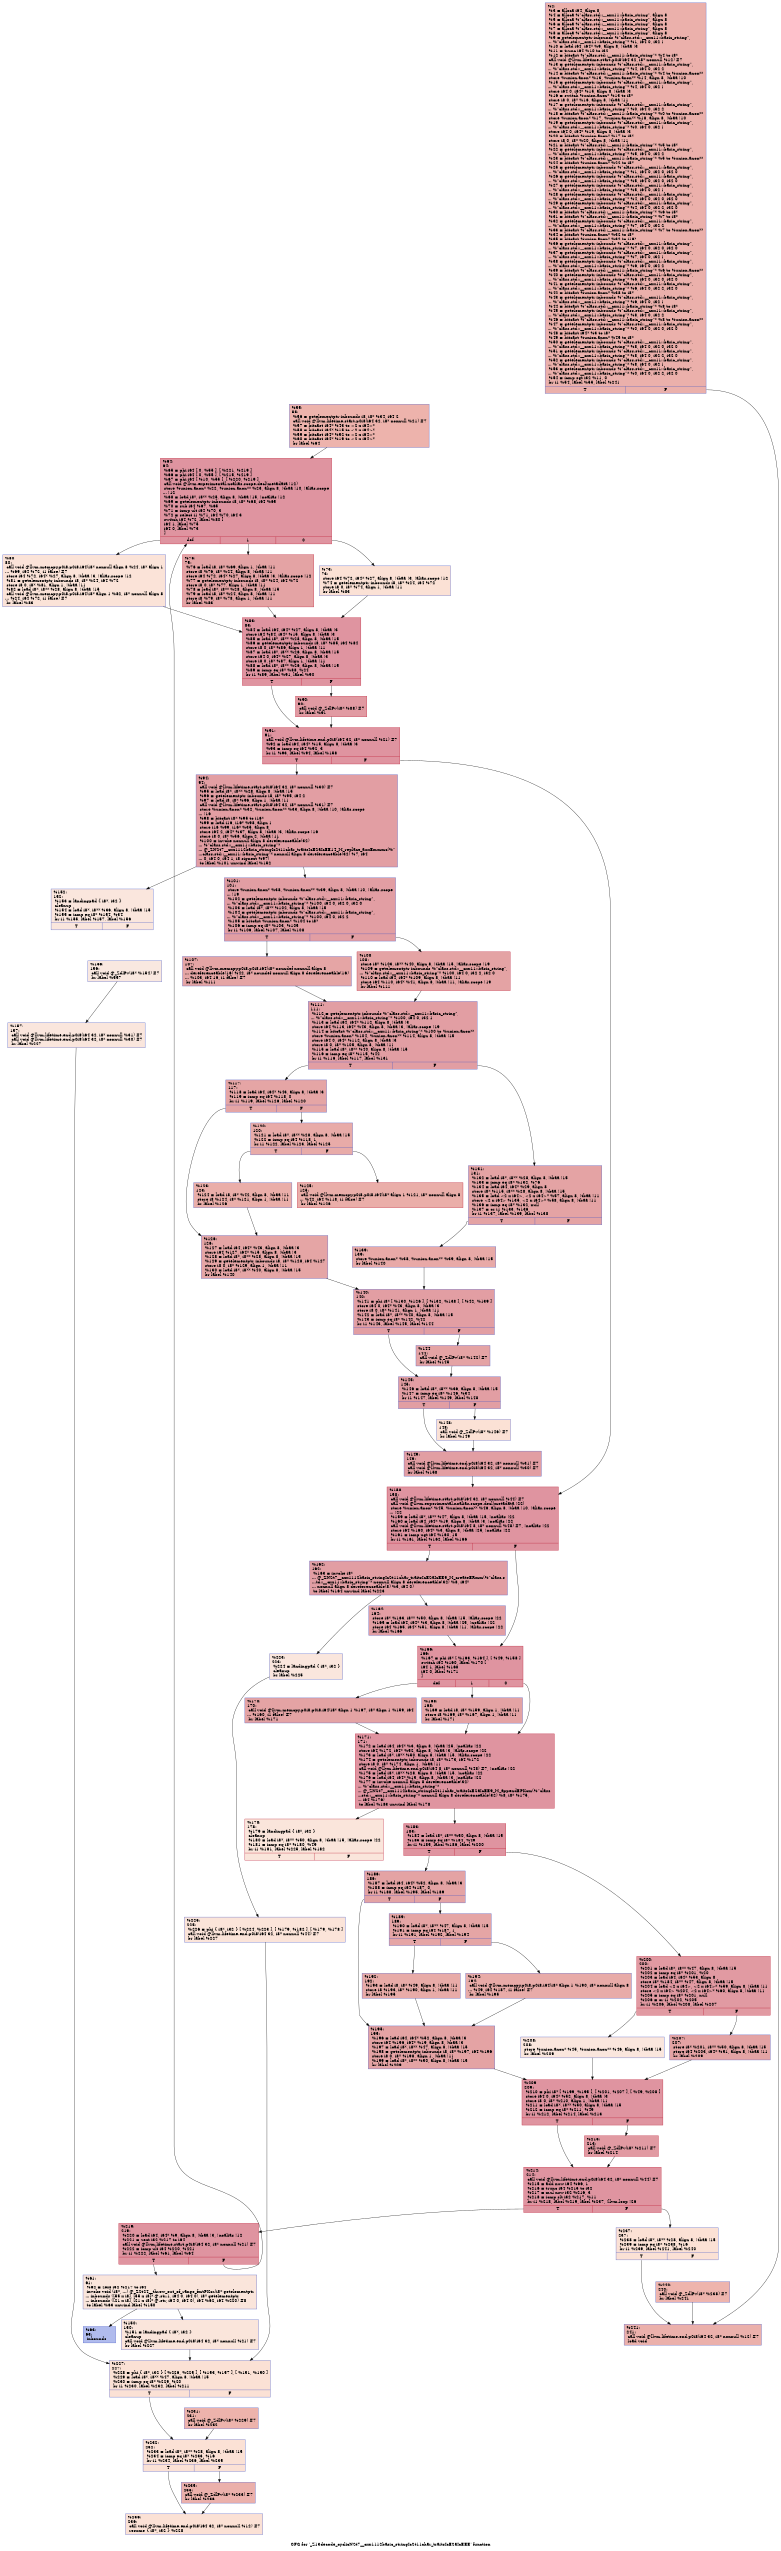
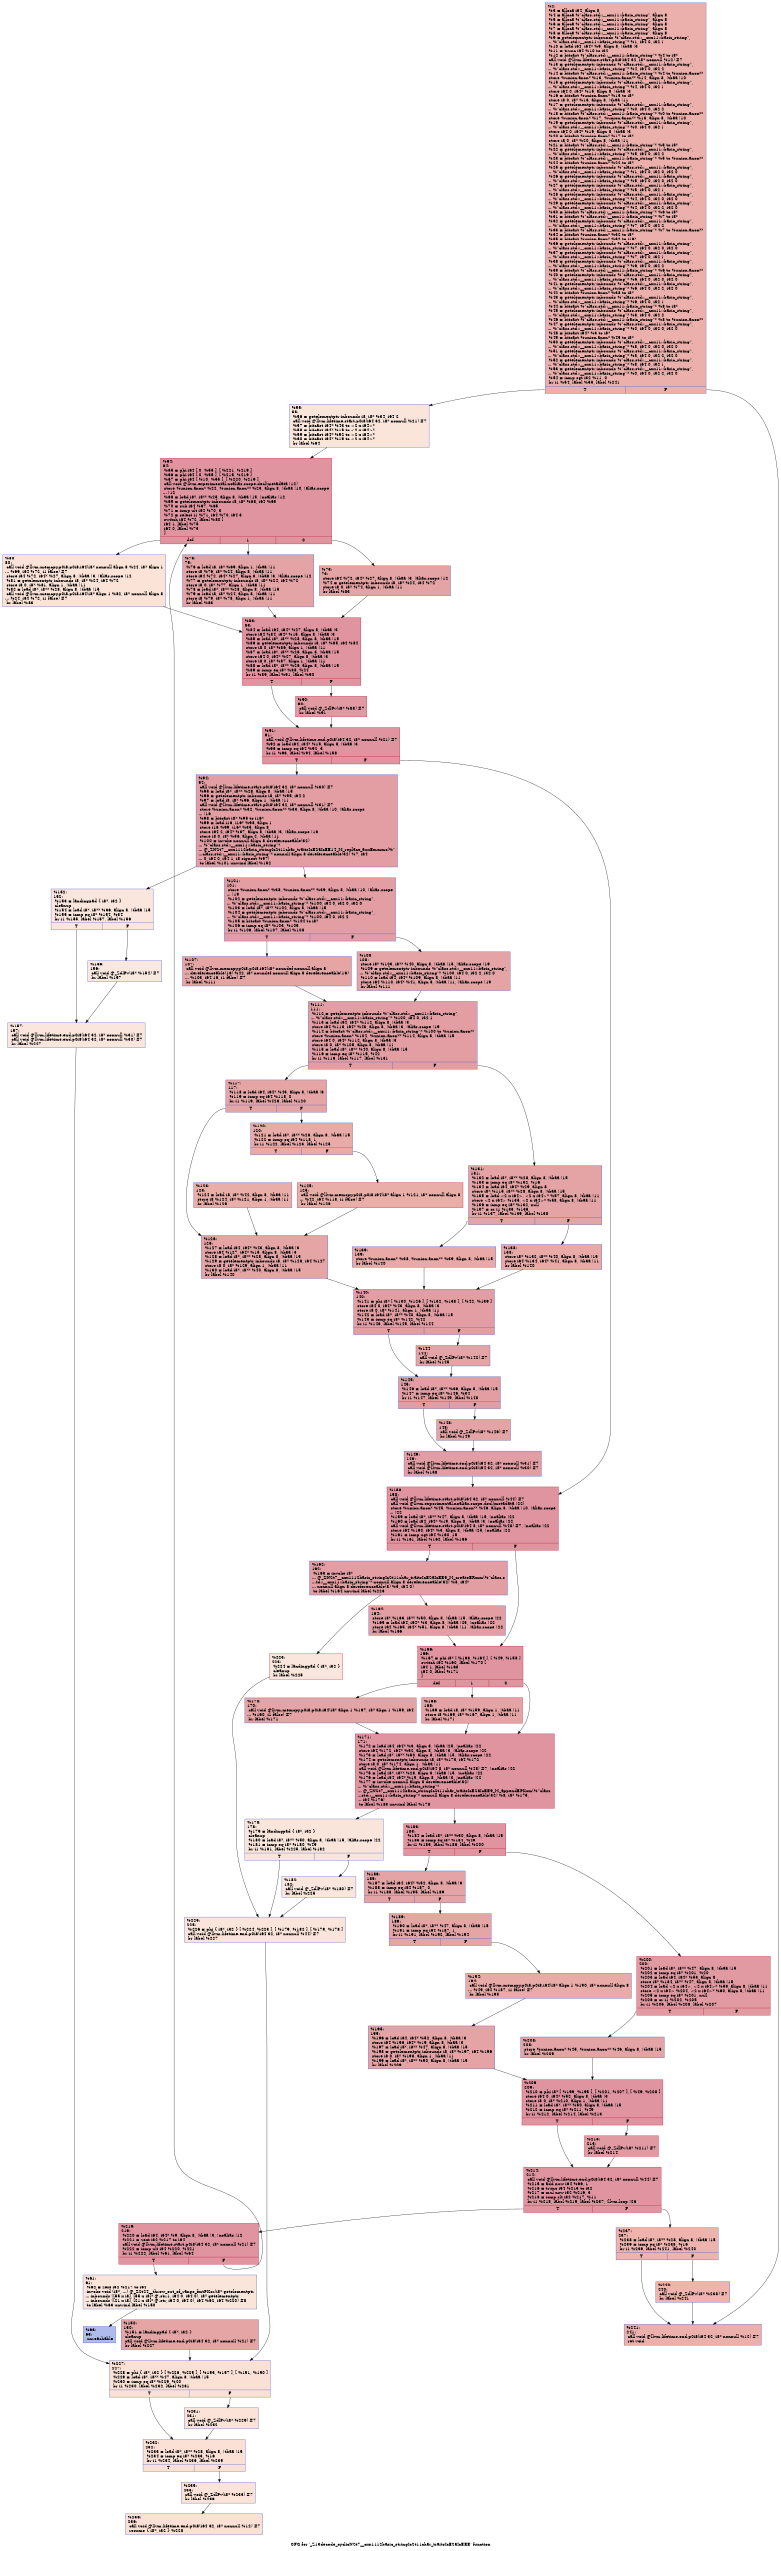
node "%2:": text "%16 = switch %union.anon* %13 to i8*" -> "%16 = bitcast %union.anon* %13 to i8*"
edge "%2:" -> "%55:": added
node "%55:": fillcolor #d6524470 -> #f4c5ad70
node "%75:": color #b70d28ff -> #3d50c3ff
node "%73:": fillcolor #f7bca170 -> #c32e3170
edge "%152:" -> "%156:": added
node "%108:": color #b70d28ff -> #3d50c3ff
edge "%152:" -> "%157:": added
node "%156:": text "br label %557" -> "br label %157"
node "%117:": text "br i1 %119, label %126, label %120" -> "br i1 %119, label %426, label %120"
edge "%120:" -> "%123:": removed
node "%131:": text "%133 = icmp eq i8* %132, %76" -> "%133 = icmp eq i8* %132, %16"
edge "%125:" -> "%126:": added
node "%138:": added
node "%148:": fillcolor #f7bca170 -> #c32e3170
node "%223:": color #3d50c3ff -> #b70d28ff
node "%168:": color #3d50c3ff -> #b70d28ff
node "%178:": color #b70d28ff -> #3d50c3ff
node "%182:": added
edge "%178:" -> "%225:": added
edge "%186:" -> "%195:": removed
node "%192:": removed
node "%208:": fillcolor #f3c7b170 -> #c32e3170
node "%207:": removed
node "%237:": fillcolor #f7bca170 -> #d6524470
edge "%237:" -> "%240:": added
edge "%61:" -> "%150:": removed
node "%150:": fillcolor #f4c5ad70 -> #c5333470
node "%63:": text "inbounds" -> "unreachable"
node "%241:": text "load void" -> "ret void"
node "%227:": text "br i1 %230, label %232, label %211" -> "br i1 %230, label %232, label %231"
edge "%227:" -> "%231:": added
node "%231:": fillcolor #d6524470 -> #f6bfa670
edge "%232:" -> "%236:": removed
node "%235:": fillcolor #d24b4070 -> #f6bfa670
